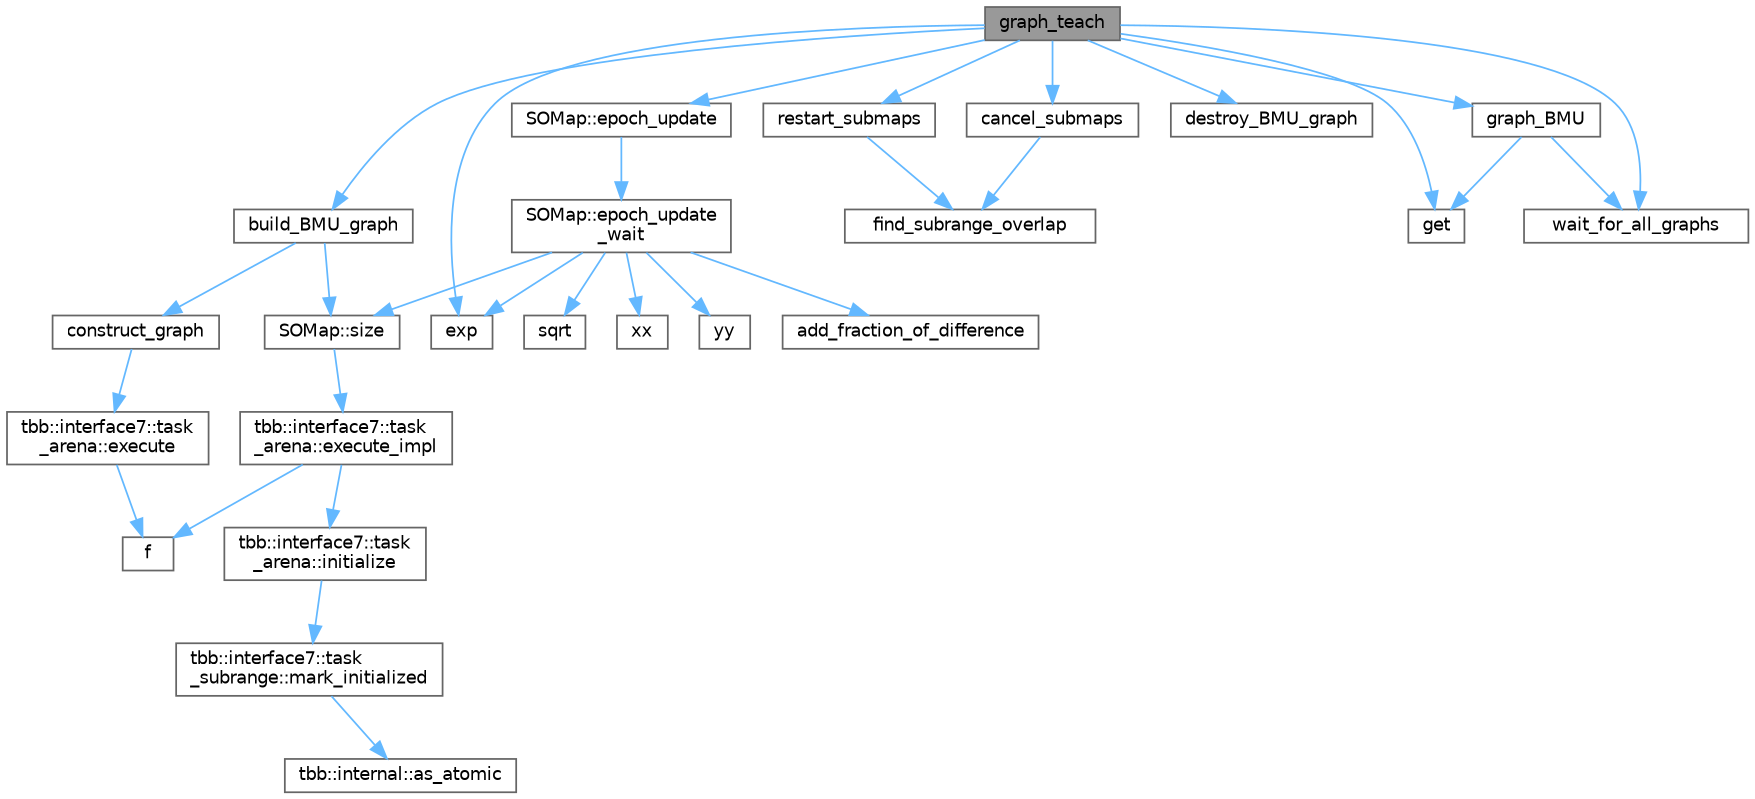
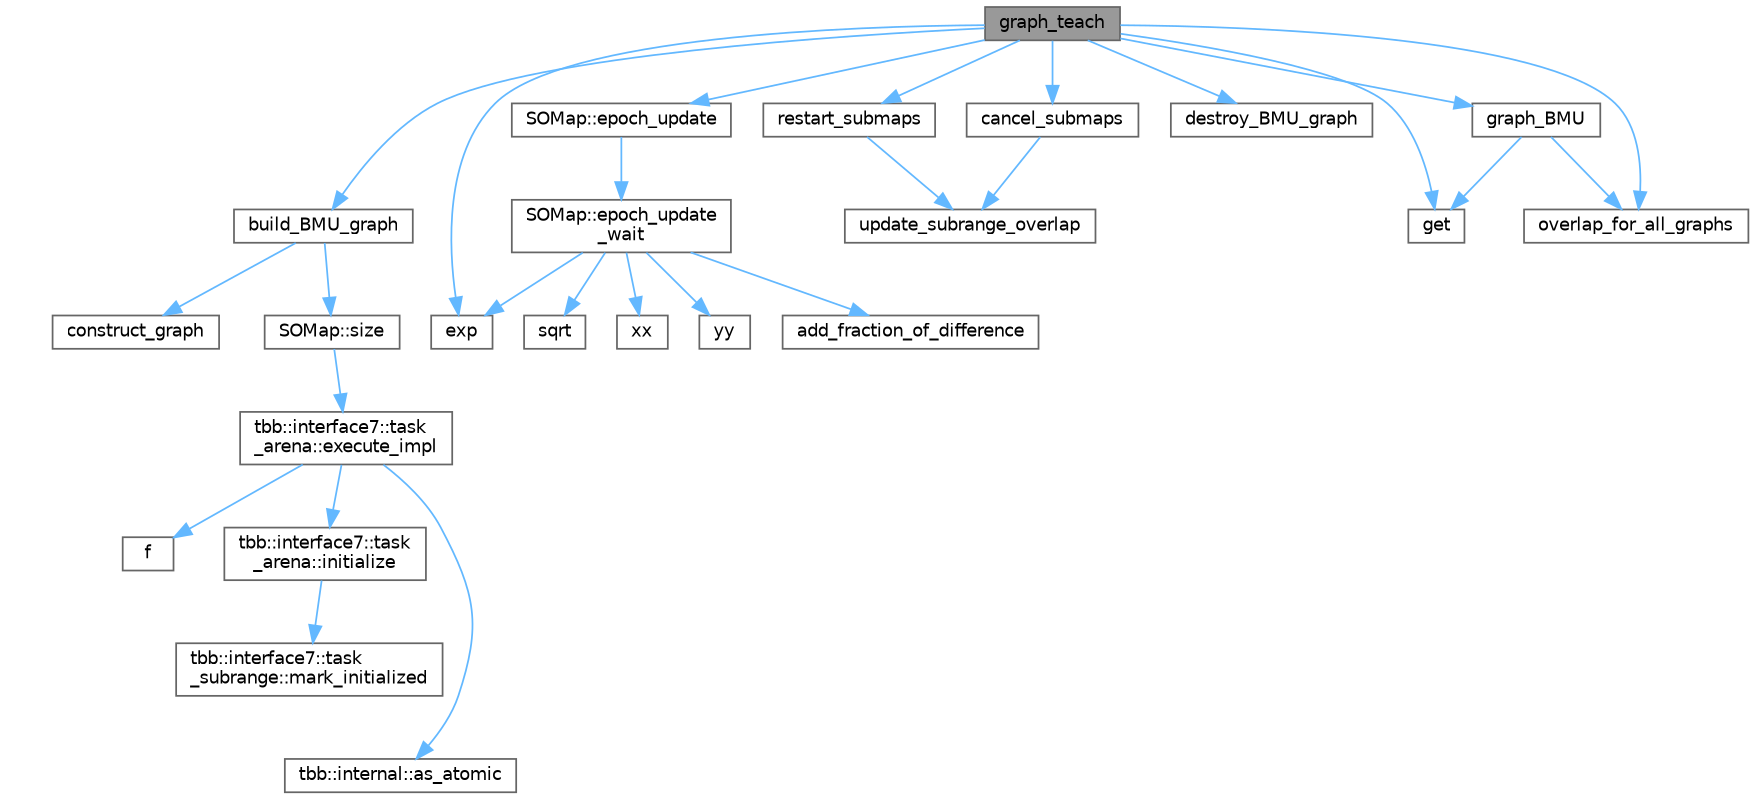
node "find_subrange_overlap": label "find_subrange_overlap" -> "update_subrange_overlap"
node "wait_for_all_graphs": label "wait_for_all_graphs" -> "overlap_for_all_graphs"
edge "SOMap::epoch_update _wait" -> "SOMap::size": removed
node "tbb::interface7::task _arena::execute": removed
edge "tbb::interface7::task _subrange::mark_initialized" -> "tbb::internal::as_atomic": now "tbb::interface7::task _arena::execute_impl" -> "tbb::internal::as_atomic"
